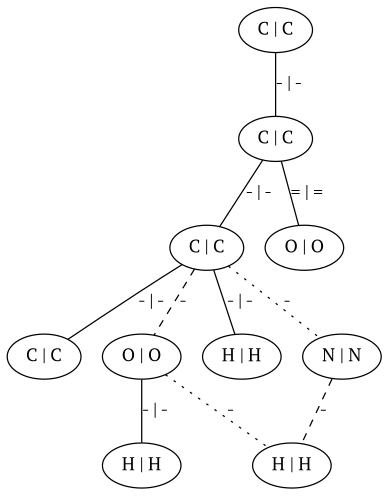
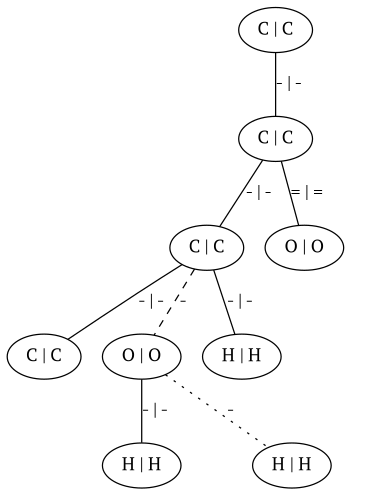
node "N | N": removed
